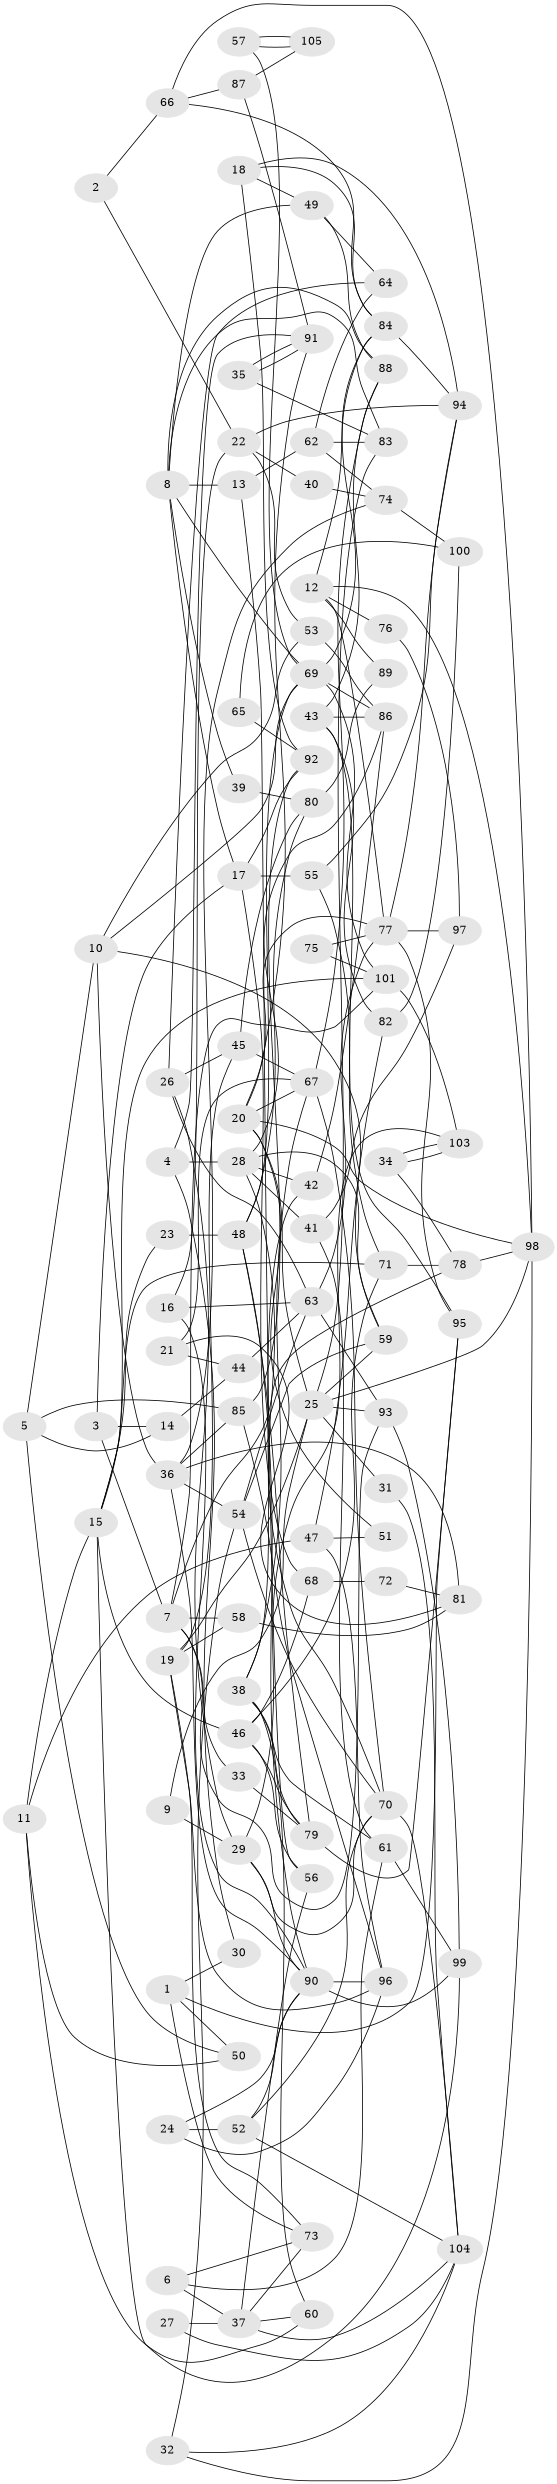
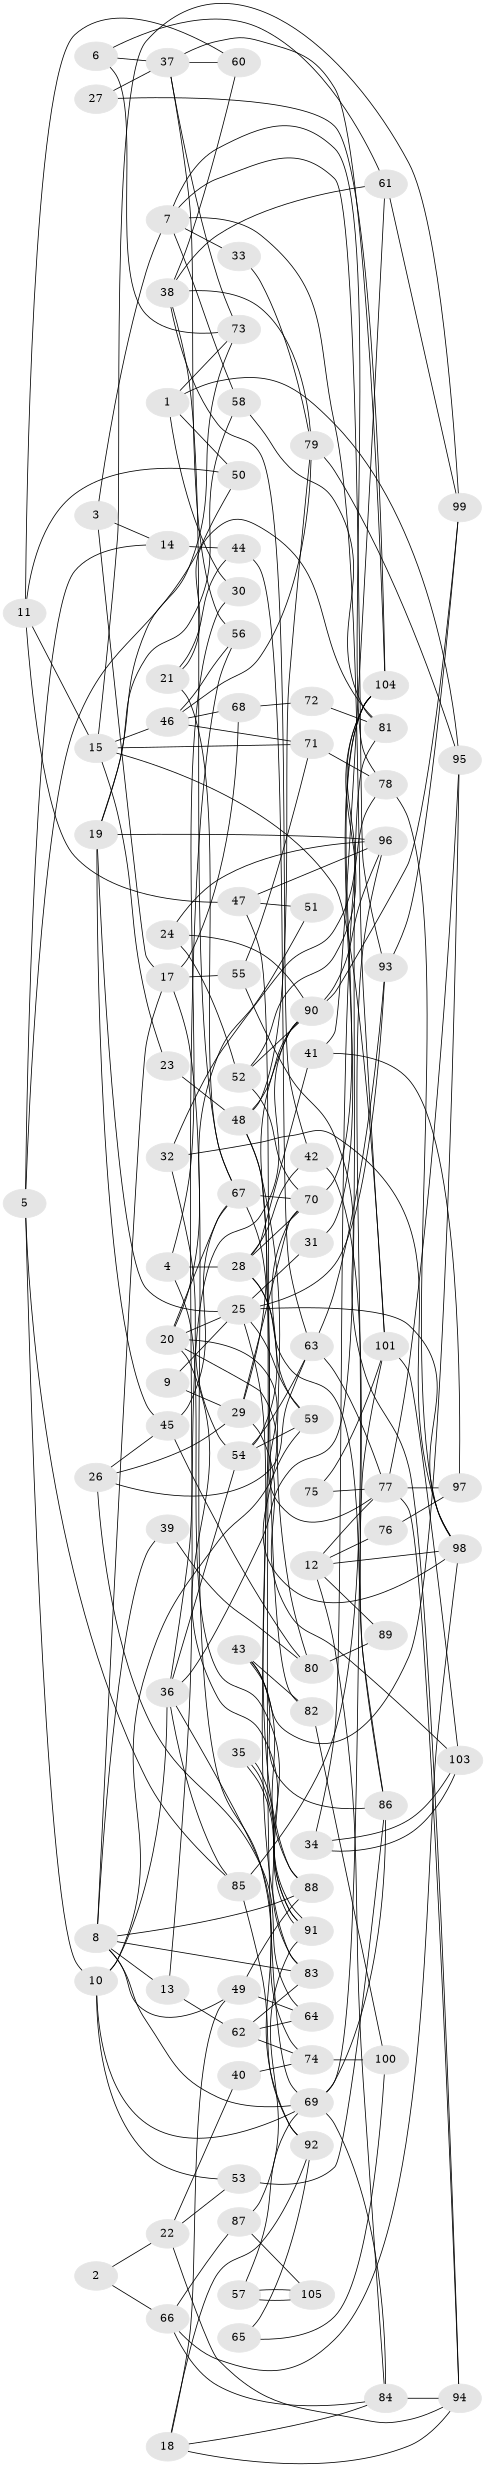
node "16": removed
